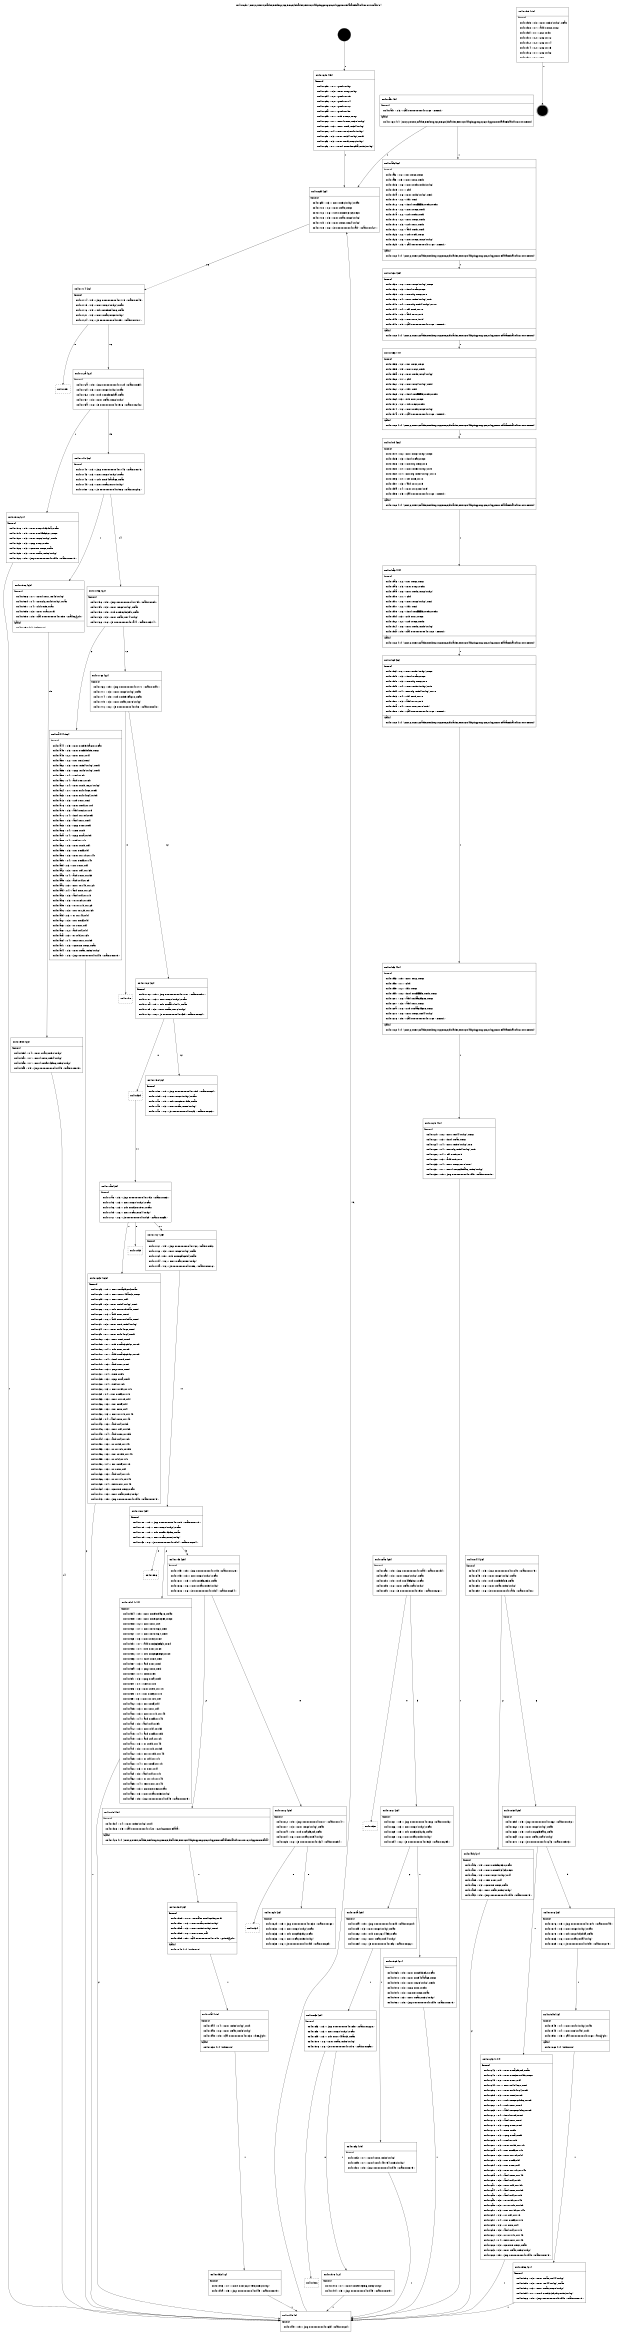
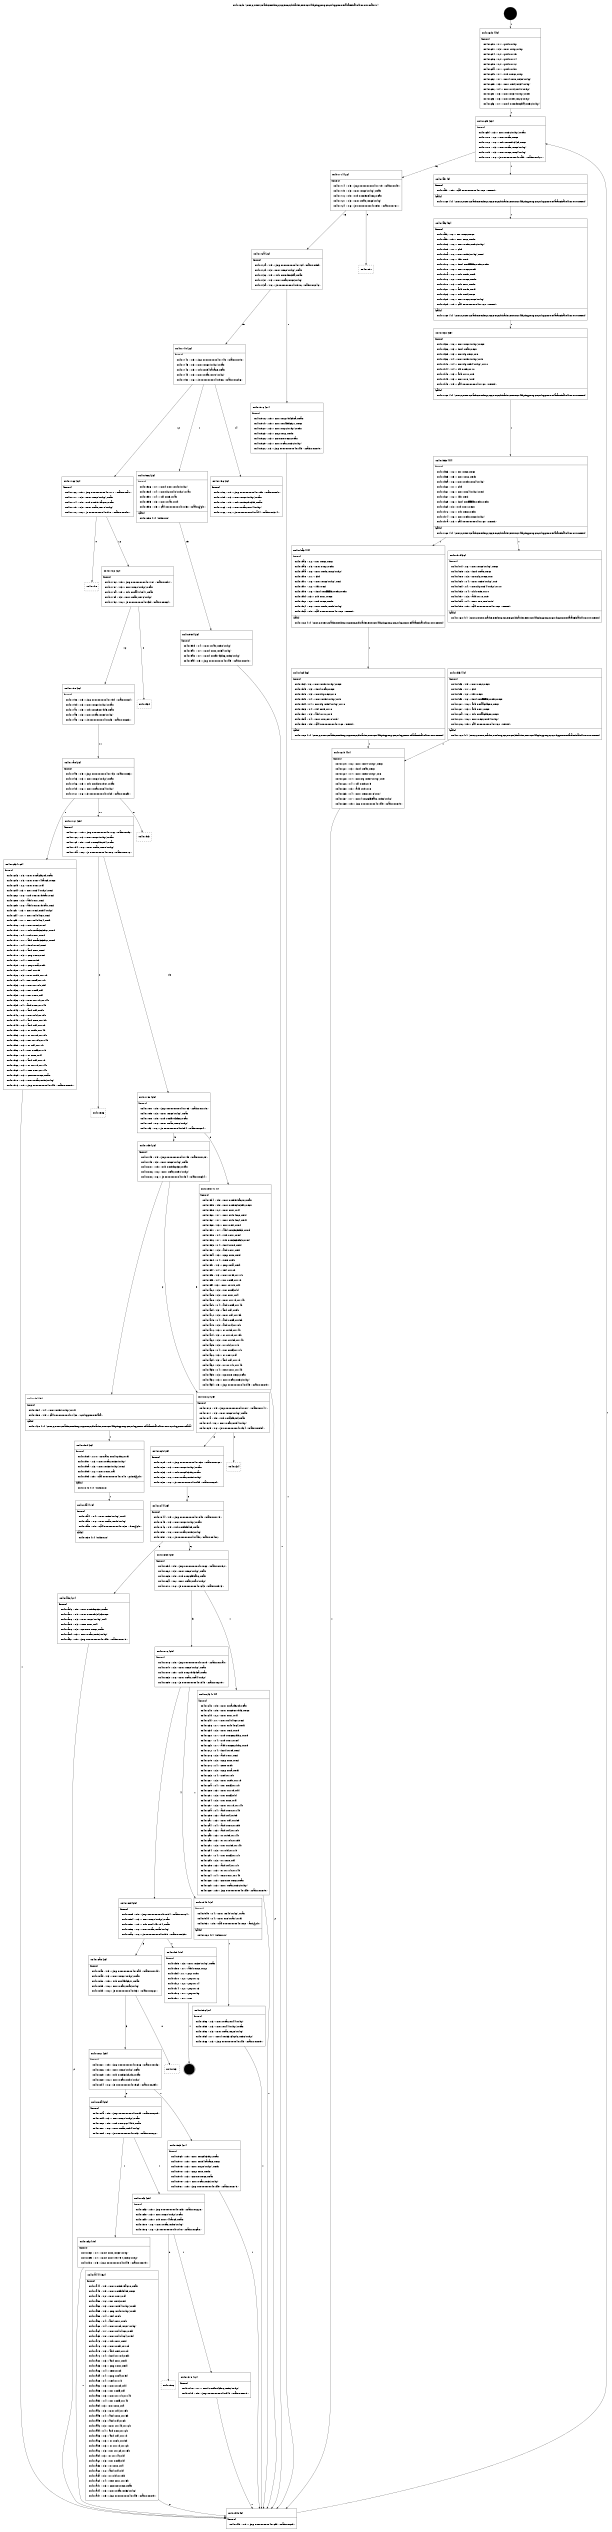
edge "0x401af7 [5]" -> "0x4016fd [23]": reversed
edge "0x401b7f [36]" -> "0x401ba3 [44]": now "0x401b53 [44]" -> "0x401ba3 [44]"
edge "0x401756 [22]" -> "0x40176c [22]": now "0x401740 [22]" -> "0x40176c [22]"
edge "0x401756 [22]" -> "0x401a44 [152]": removed, label "2"
edge "0x401bcf [36]" -> "0x401bf3 [40]": now "0x401bcf [36]" -> "0x401c1b [40]"
edge "0x401f3d" -> "0x4017ae [25]": now "0x401798 [22]" -> "0x4017ae [25]"
edge "0x401f49 [5]" -> "0x4016fd [23]": label " 16" -> " 1"
edge "0x4017c7 [25]" -> "0x4017e0 [25]": label " 11" -> " 15"
edge "0x40182b [25]" -> "0x401844 [25]": added, label "8"
edge "0x4017e0 [25]" -> "0x401ee6": now "0x4017c7 [25]" -> "0x401ee6"
edge "0x40199d [23]" -> "0x401f49 [5]": label " 14" -> " 1"
node "0x40188f [25]": added
node "0x401db3 [12]": removed
